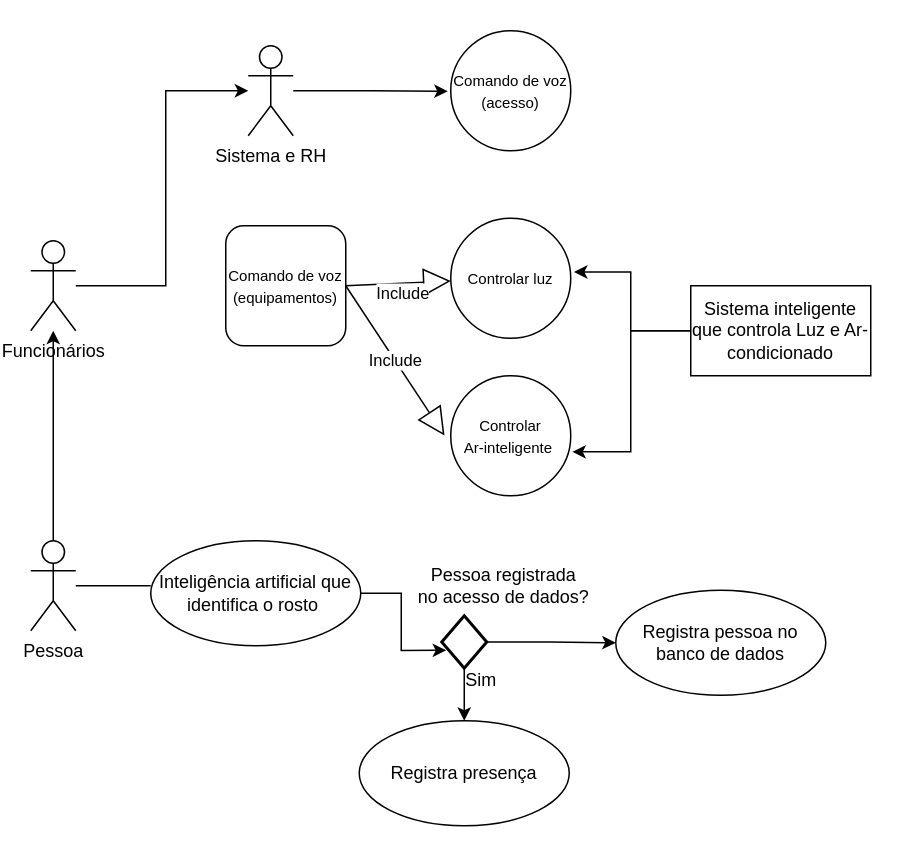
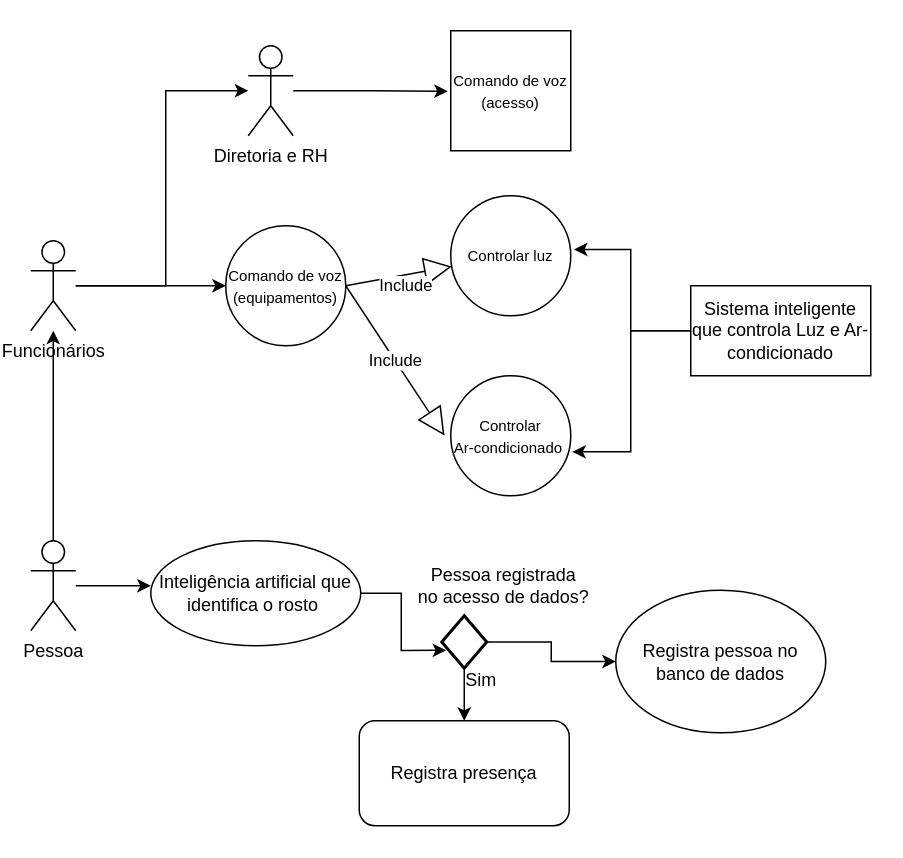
node "Comando de voz (acesso)": shape ellipse -> rectangle
node "Sistema e RH": label "Sistema e RH" -> "Diretoria e RH"
node "Controlar luz": moved (511, 278) -> (511, 256)
edge "Funcionários" -> "Comando de voz (equipamentos)": added
node "Comando de voz (equipamentos)": shape rounded rectangle -> ellipse
node "Controlar Ar-inteligente": label "Controlar Ar-inteligente" -> "Controlar Ar-condicionado"
edge "Pessoa" -- "Inteligência artificial que identifica o rosto": arrowhead none -> classic
node "Registra pessoa no banco de dados": size 210x105 -> 210x143
node "Registra presença": shape ellipse -> rounded rectangle
